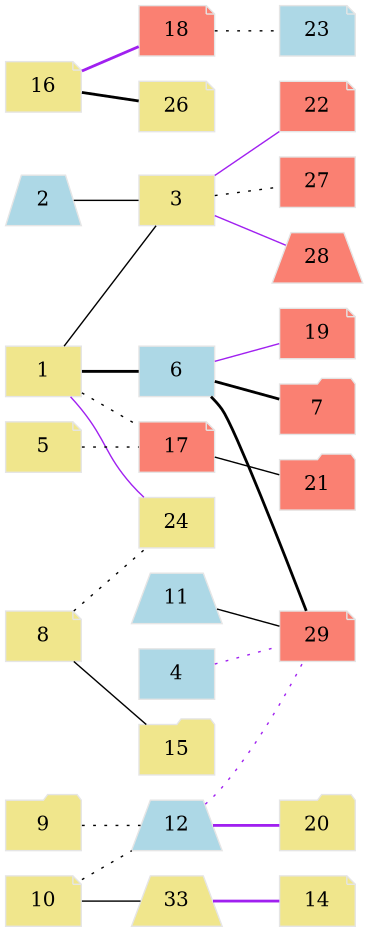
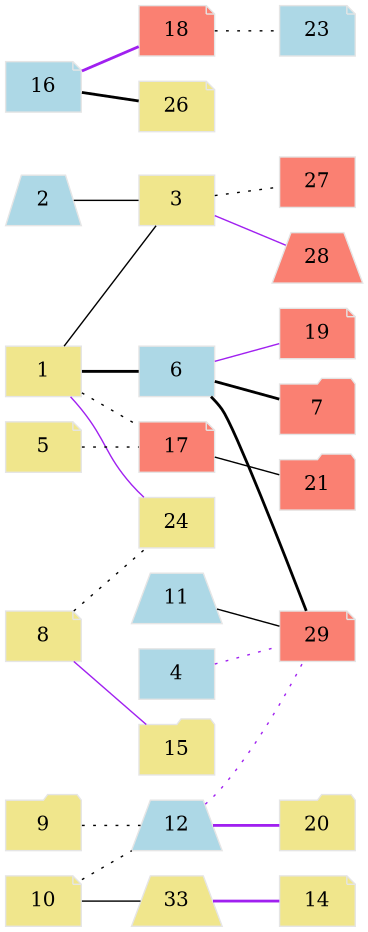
node "16": fillcolor khaki -> lightblue
node "22": removed
edge "8" -- "15": color black -> purple
